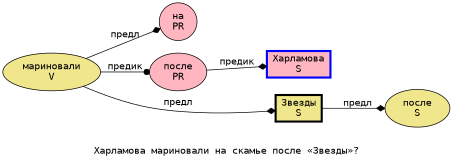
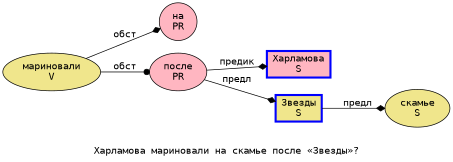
edge "мариновали V" -> "на PR": label "предл" -> "обст"
edge "мариновали V" -> "после PR": label "предик" -> "обст"
node "Звезды S": color black -> blue
node "после S": label "после S" -> "скамье S"
edge "мариновали V" -> "Звезды S": now "после PR" -> "Звезды S"
